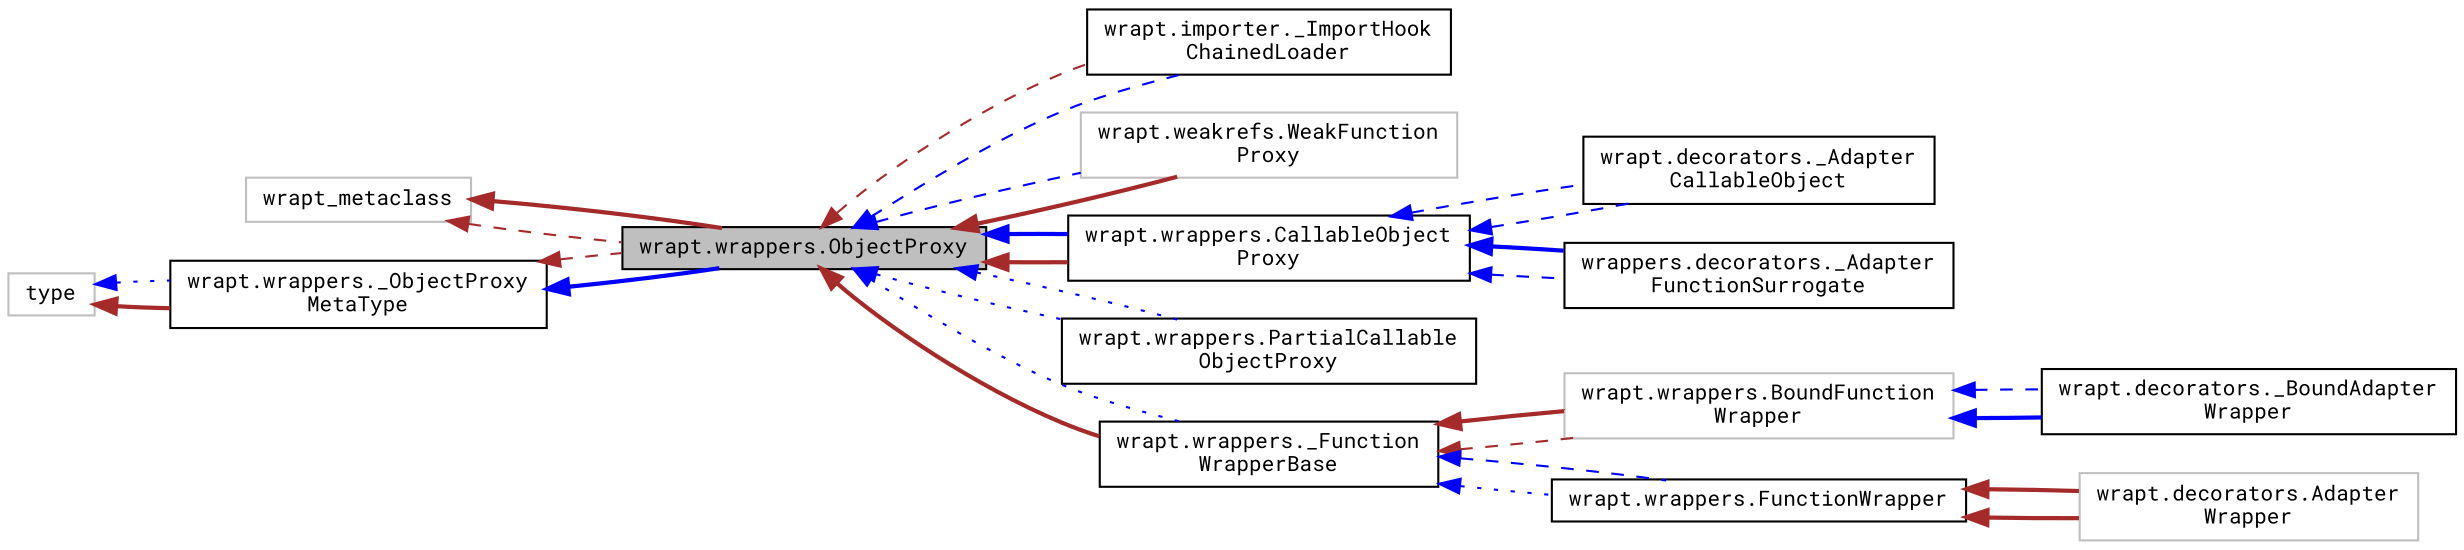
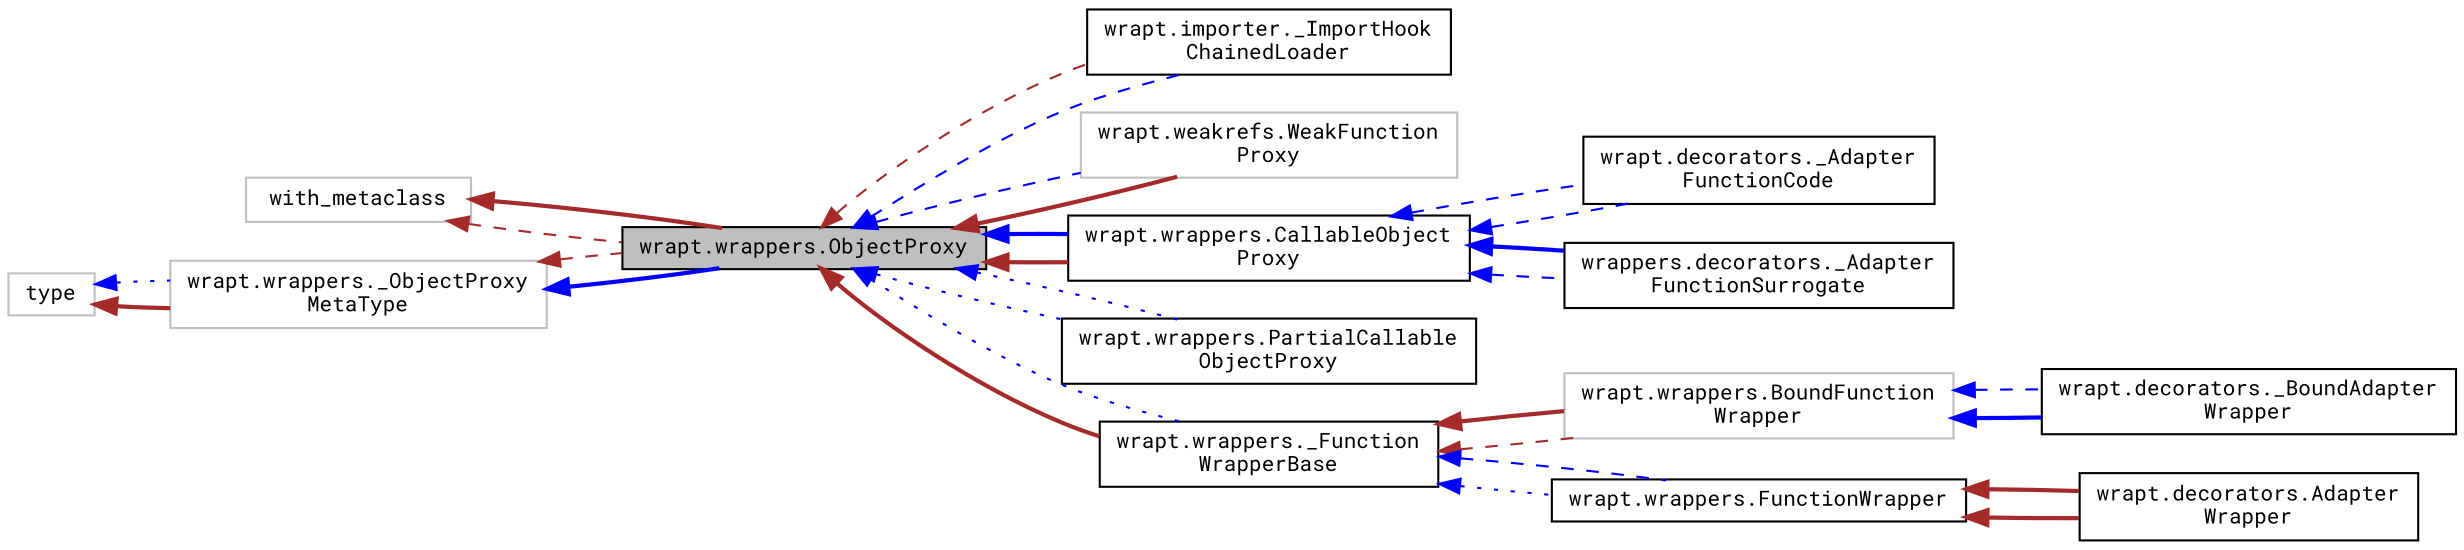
node "wrapt.decorators._Adapter CallableObject": label "wrapt.decorators._Adapter CallableObject" -> "wrapt.decorators._Adapter FunctionCode"
node "wrapt_metaclass": label "wrapt_metaclass" -> "with_metaclass"
node "wrapt.wrappers._ObjectProxy MetaType": color black -> grey75
node "wrapt.decorators.Adapter Wrapper": color grey75 -> black
